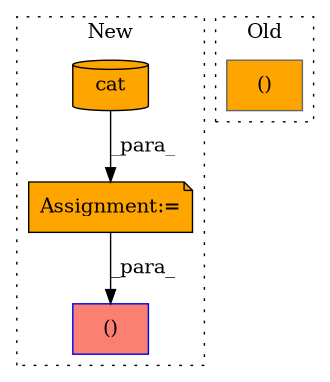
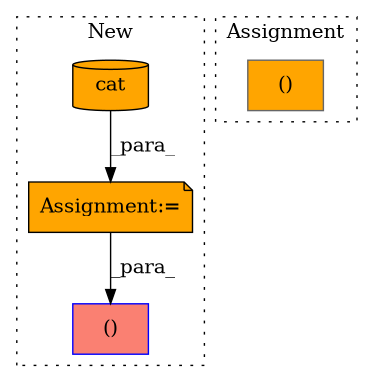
cluster "Old": label "Old" -> "Assignment"
